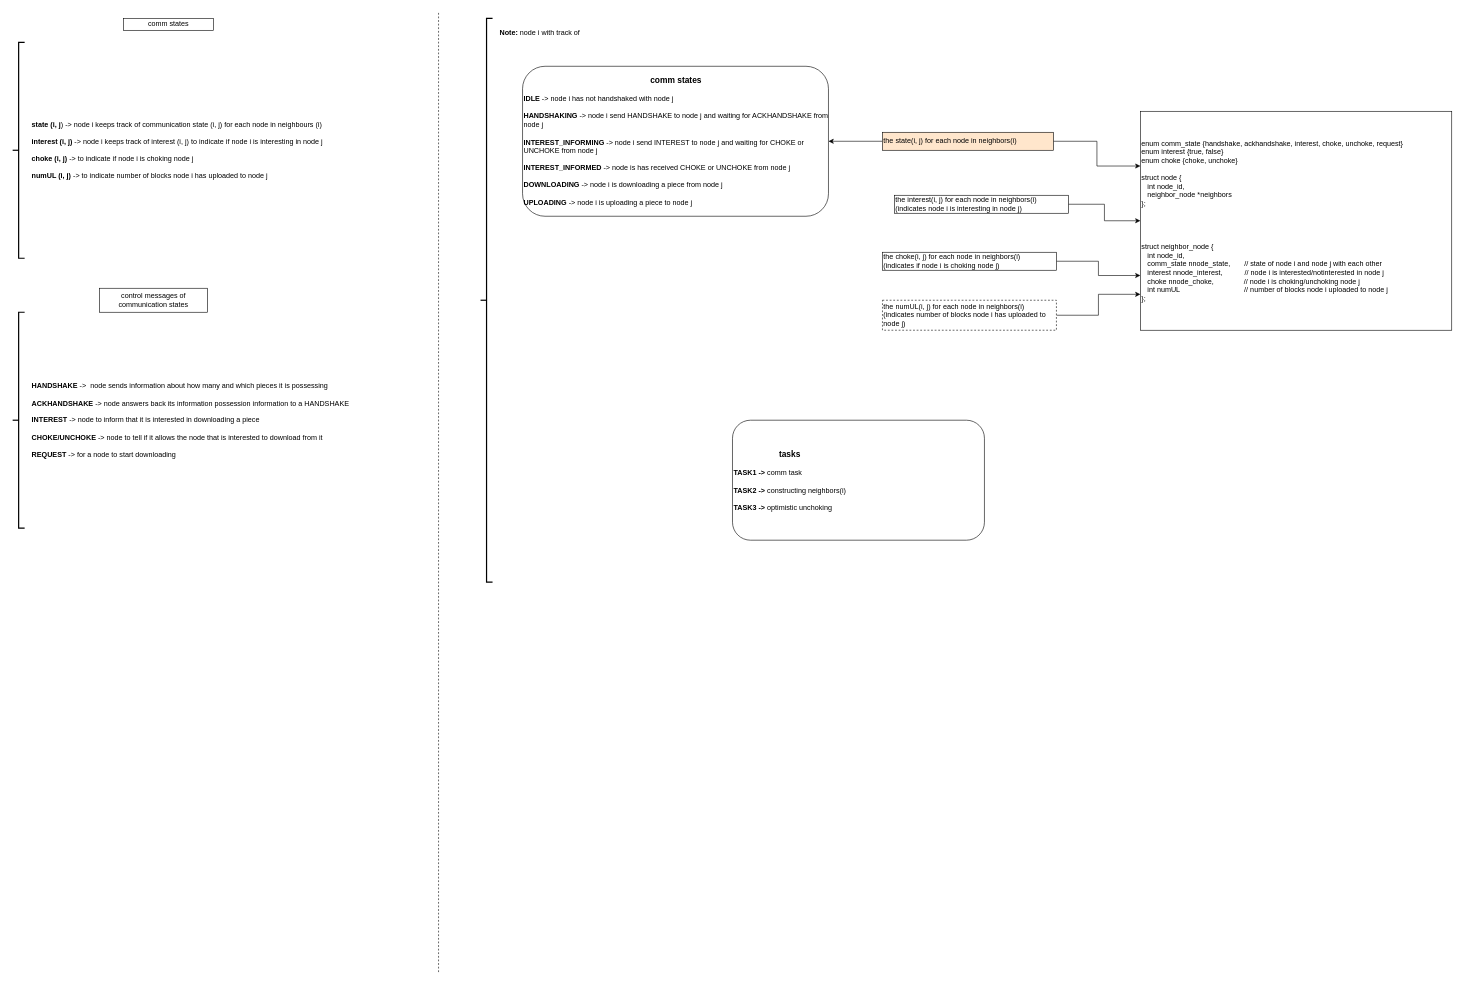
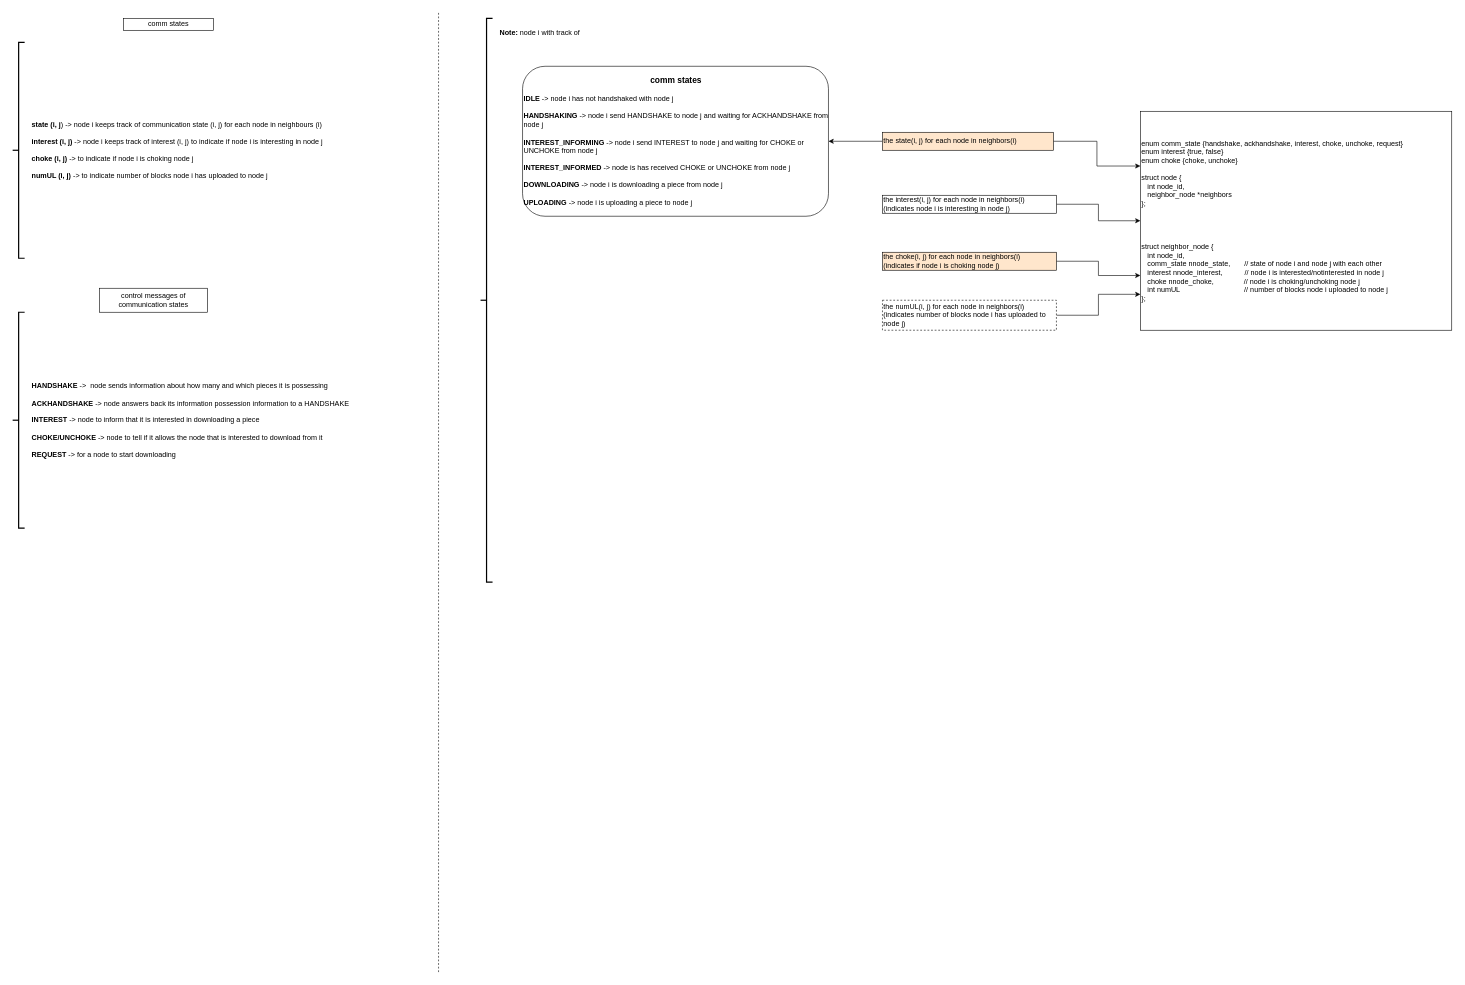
node "the interest(i, j) for each node in neighbors(i) (indicates node i is interesting in node j)": moved (981, 204) -> (969, 204)
node "the choke(i, j) for each node in neighbors(i) (indicates if node i is choking node j)": fillcolor #ffffff -> #ffe6cc
node "tasks TASK1 -> comm task TASK2 -> constructing neighbors(i) TASK3 -> optimistic unchoking": removed
